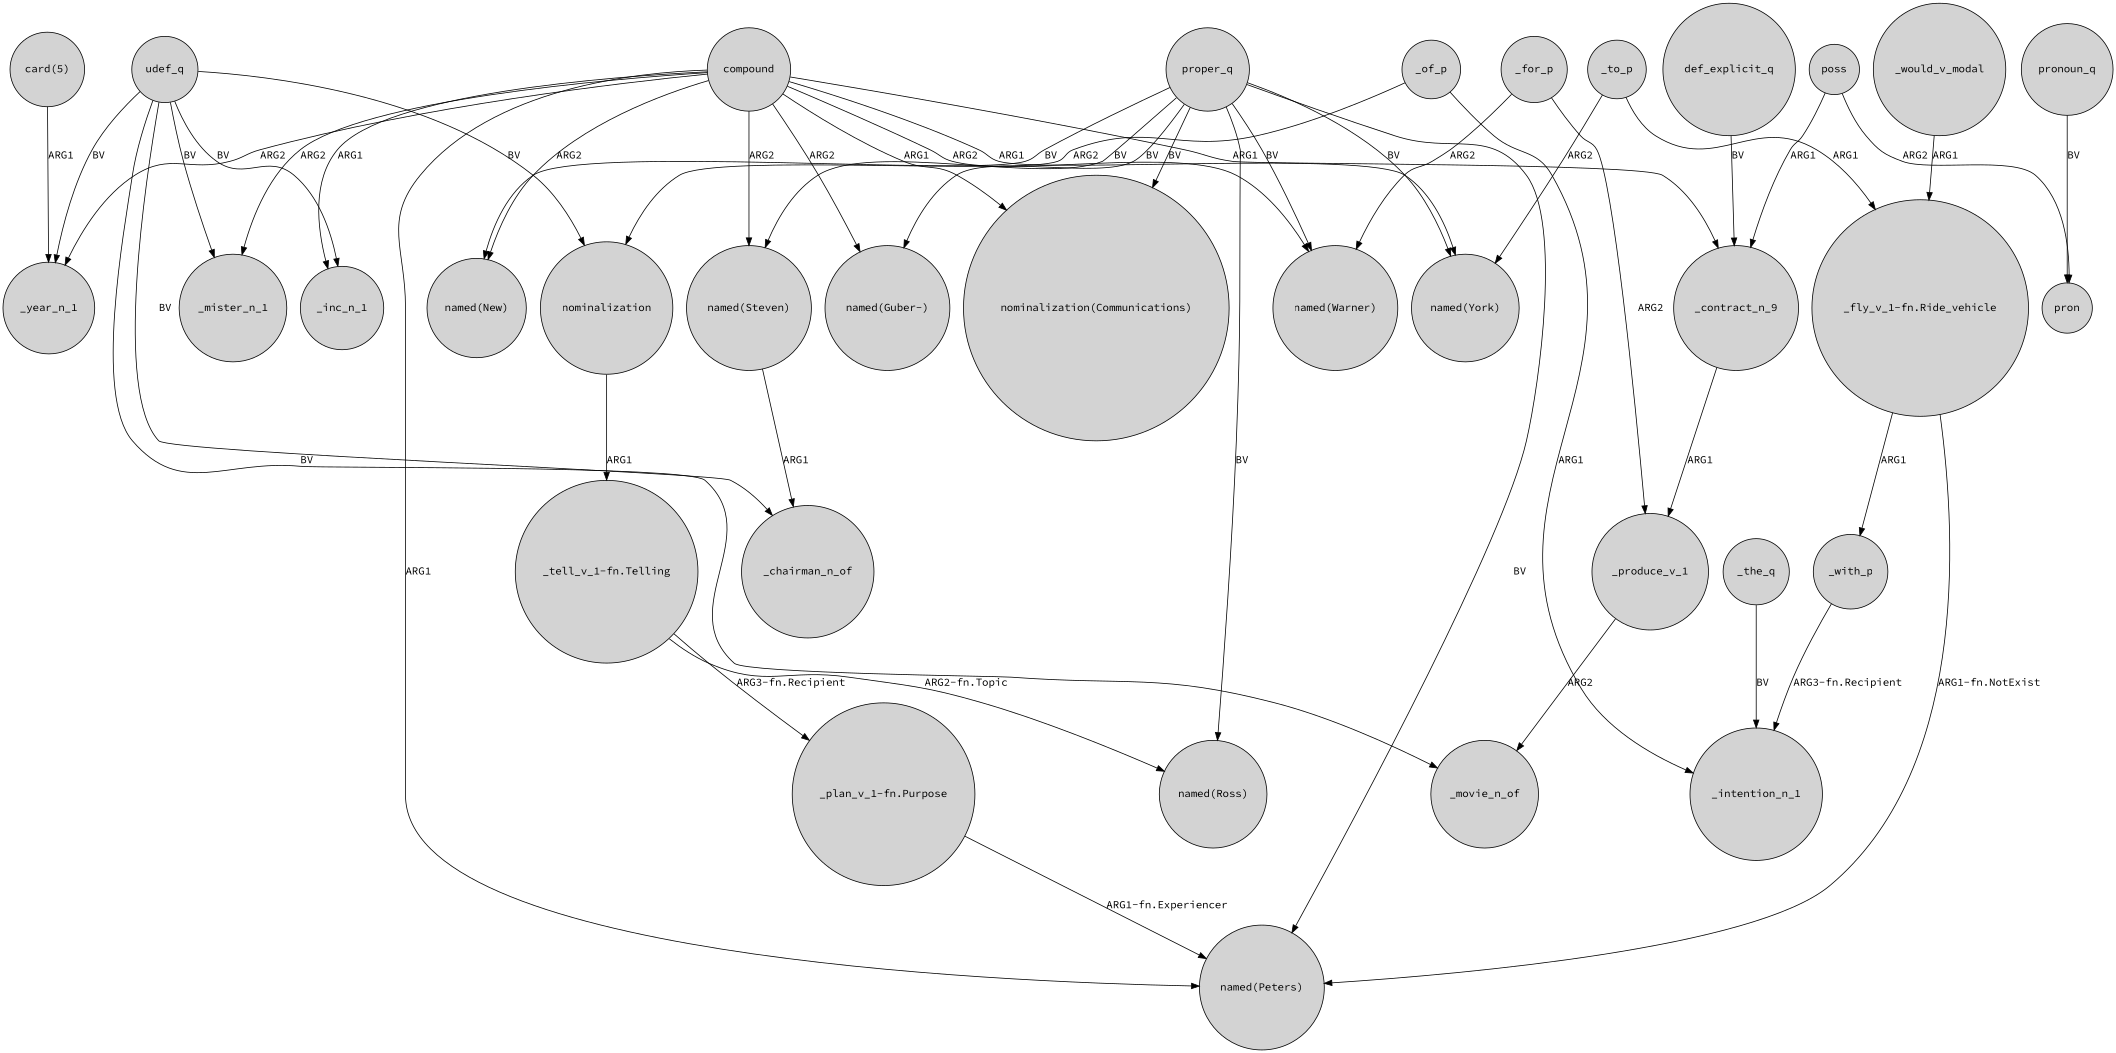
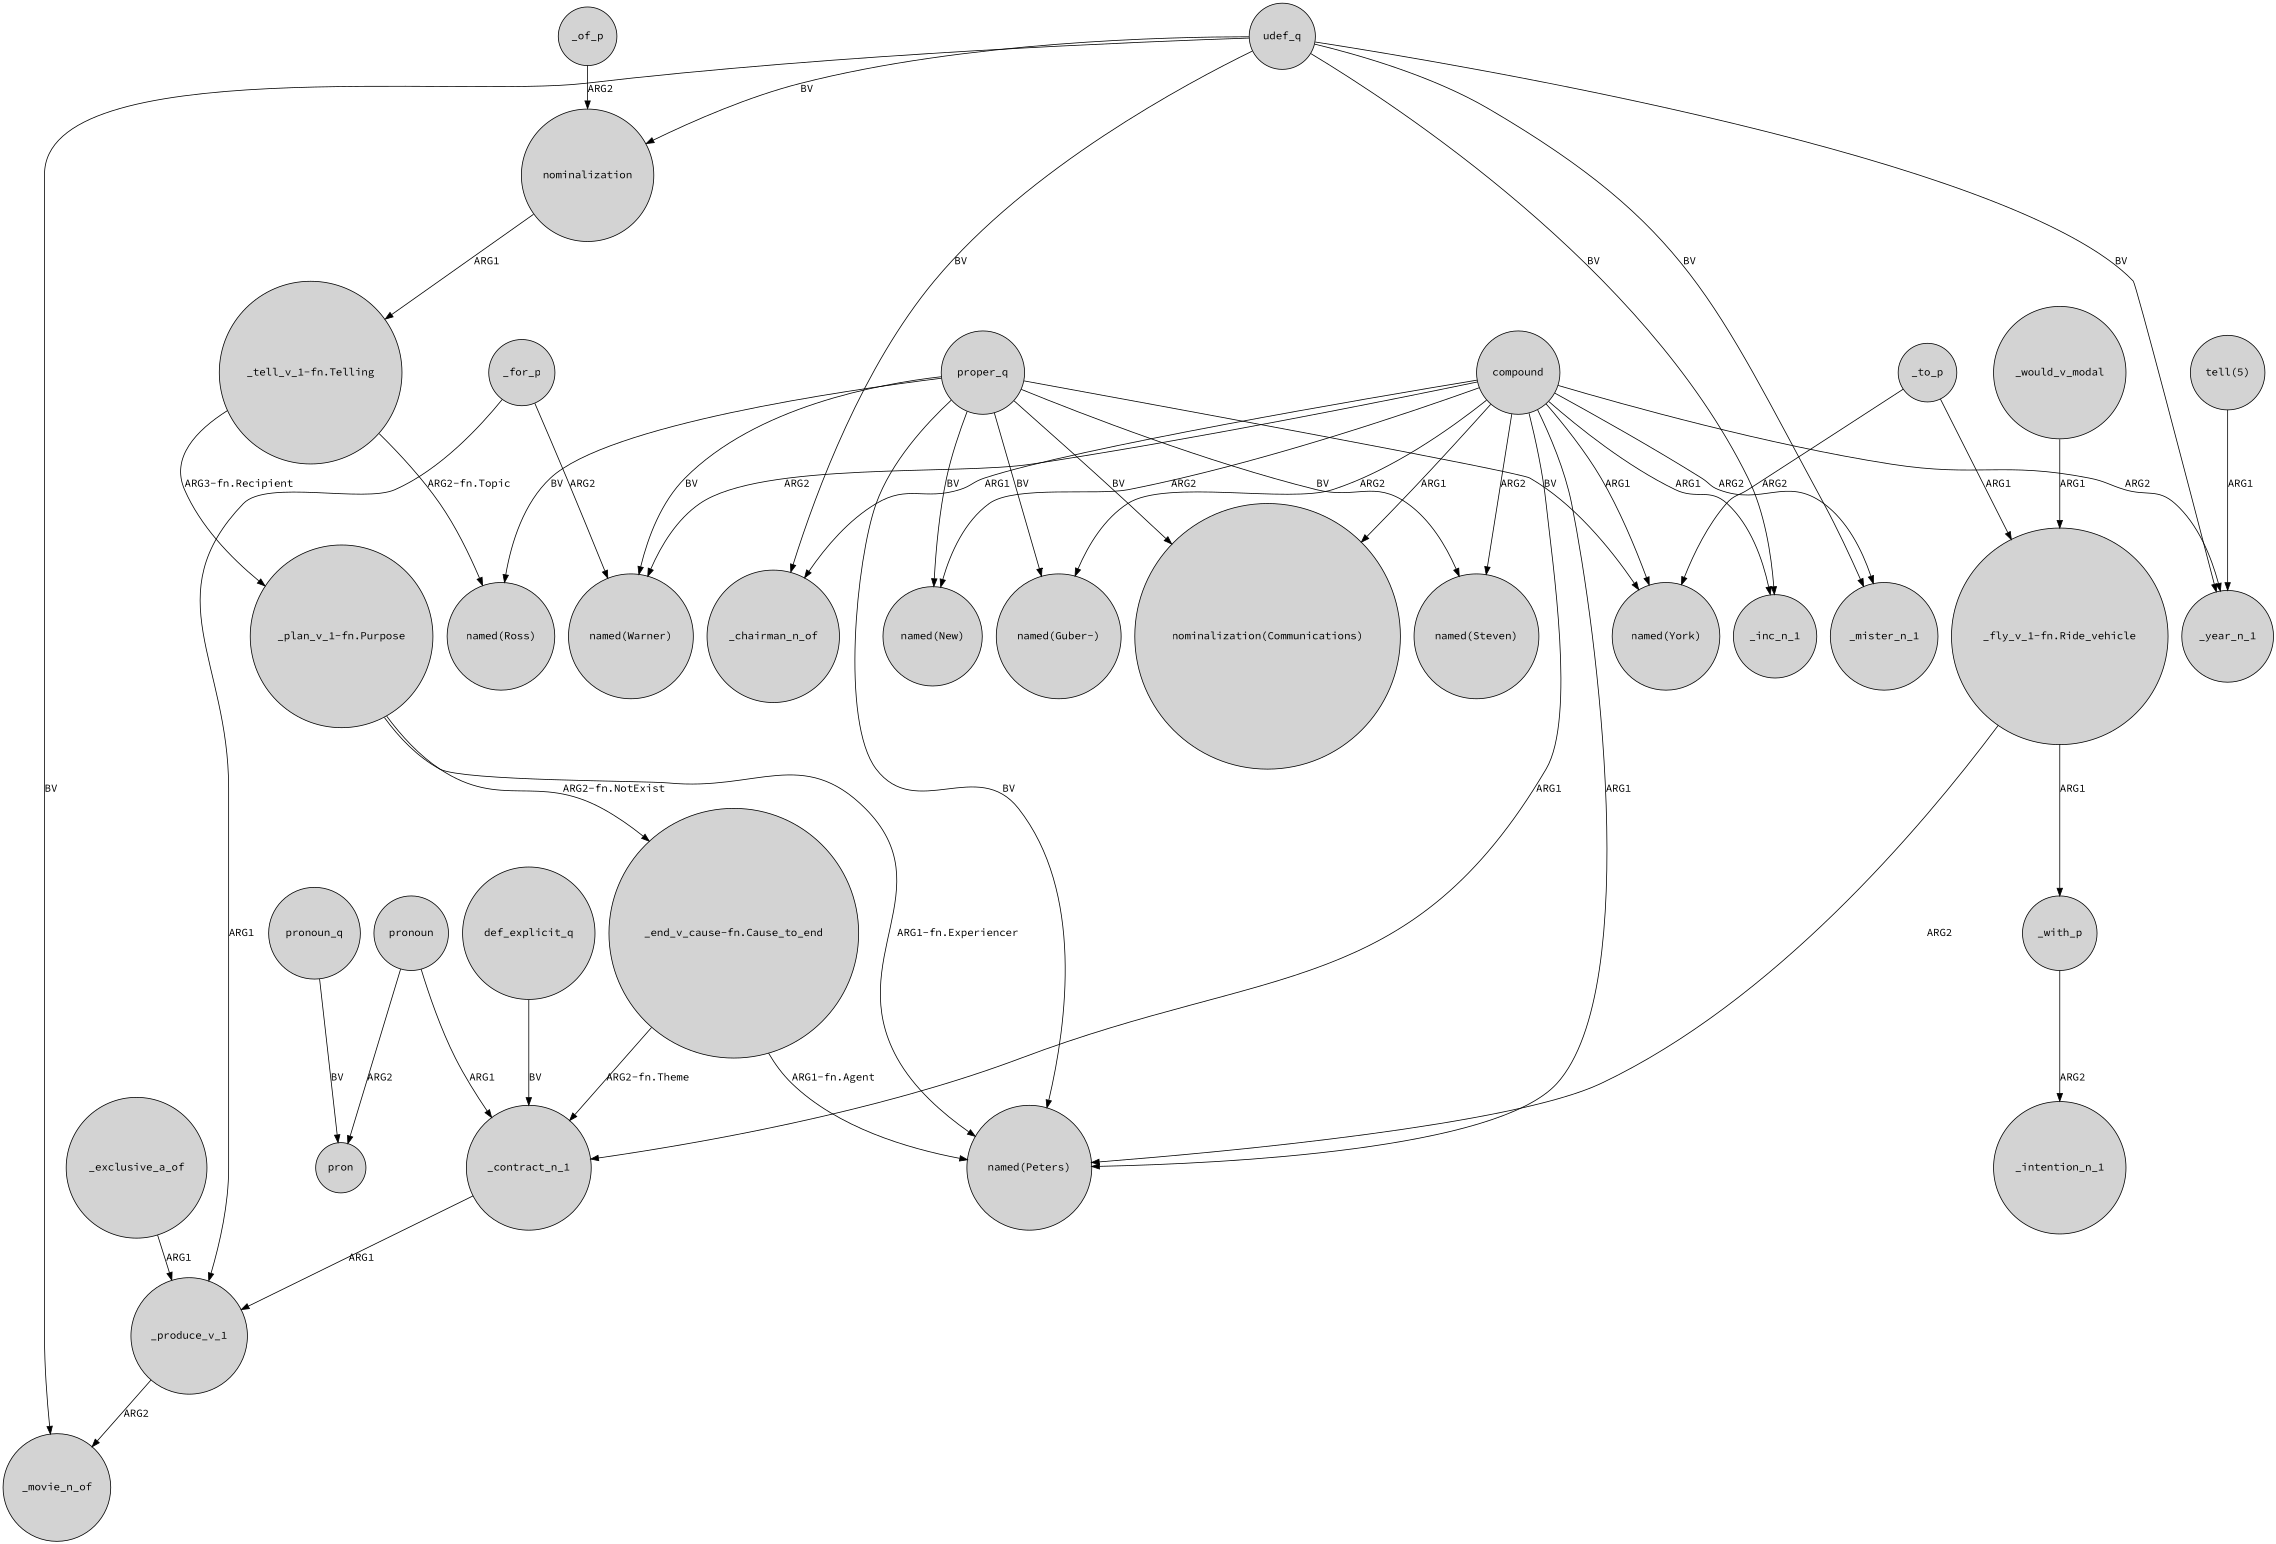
node "card(5)": label "card(5)" -> "tell(5)"
node "poss": label "poss" -> "pronoun"
edge "_for_p" -> "_produce_v_1": label "ARG2" -> "ARG1"
node "_contract_n_9": label "_contract_n_9" -> "_contract_n_1"
edge "_of_p" -> "_intention_n_1": removed, label "ARG1"
edge "named(Steven)" -> "_chairman_n_of": now "compound" -> "_chairman_n_of"
node "_the_q": removed
edge "_with_p" -> "_intention_n_1": label "ARG3-fn.Recipient" -> "ARG2"
edge "_fly_v_1-fn.Ride_vehicle" -> "named(Peters)": label "ARG1-fn.NotExist" -> "ARG2"
node "_end_v_cause-fn.Cause_to_end": added
node "_exclusive_a_of": added
